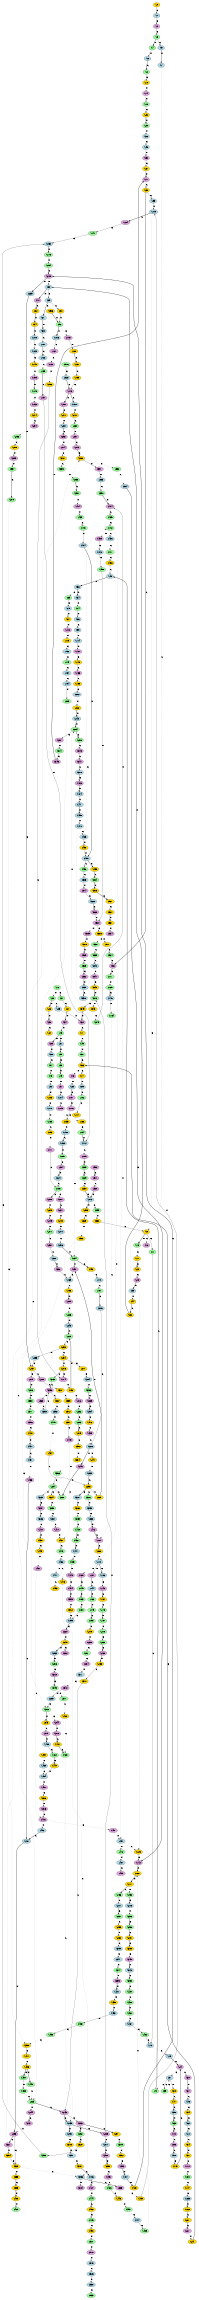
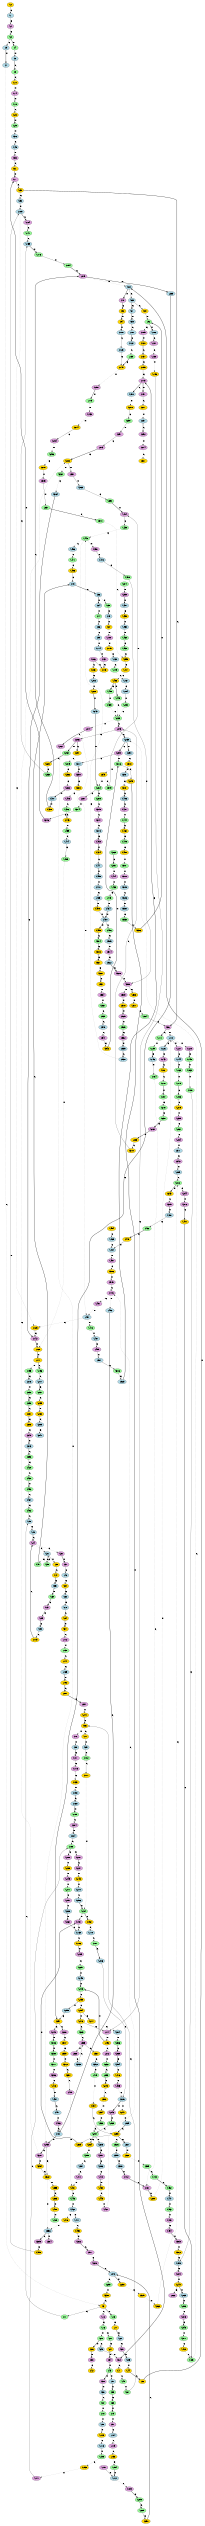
edge "S139" -> "S157": now "S139" -> "S140"
node "S333": removed
edge "S148" -> "S166": reversed
node "S424": fillcolor lightblue -> gold
edge "S533" -> "S536": added, label "C"
node "S22": fillcolor gold -> lightblue
node "S507": added
edge "S294" -> "S268": reversed
edge "S341" -> "S374": removed, label "T"
edge "S493" -> "S502": added, label "T"
edge "S12" -> "S16": added, label "G"
